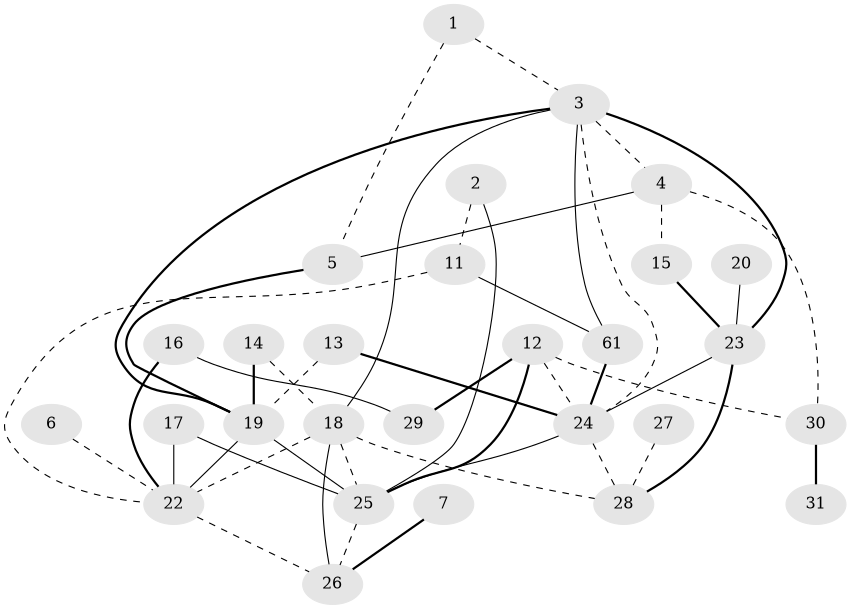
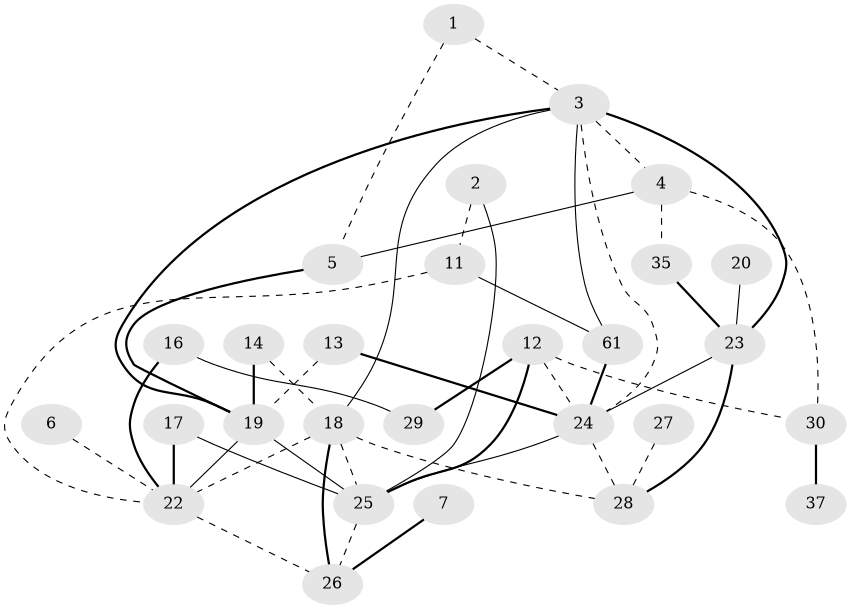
node "15": label "15" -> "35"
edge "17" -- "22": style solid -> bold
edge "18" -- "26": style solid -> bold
node "31": label "31" -> "37"
